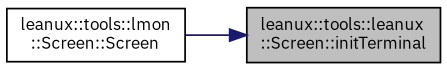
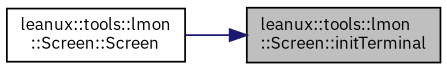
node "leanux::tools::leanux ::Screen::initTerminal": label "leanux::tools::leanux ::Screen::initTerminal" -> "leanux::tools::lmon ::Screen::initTerminal"
